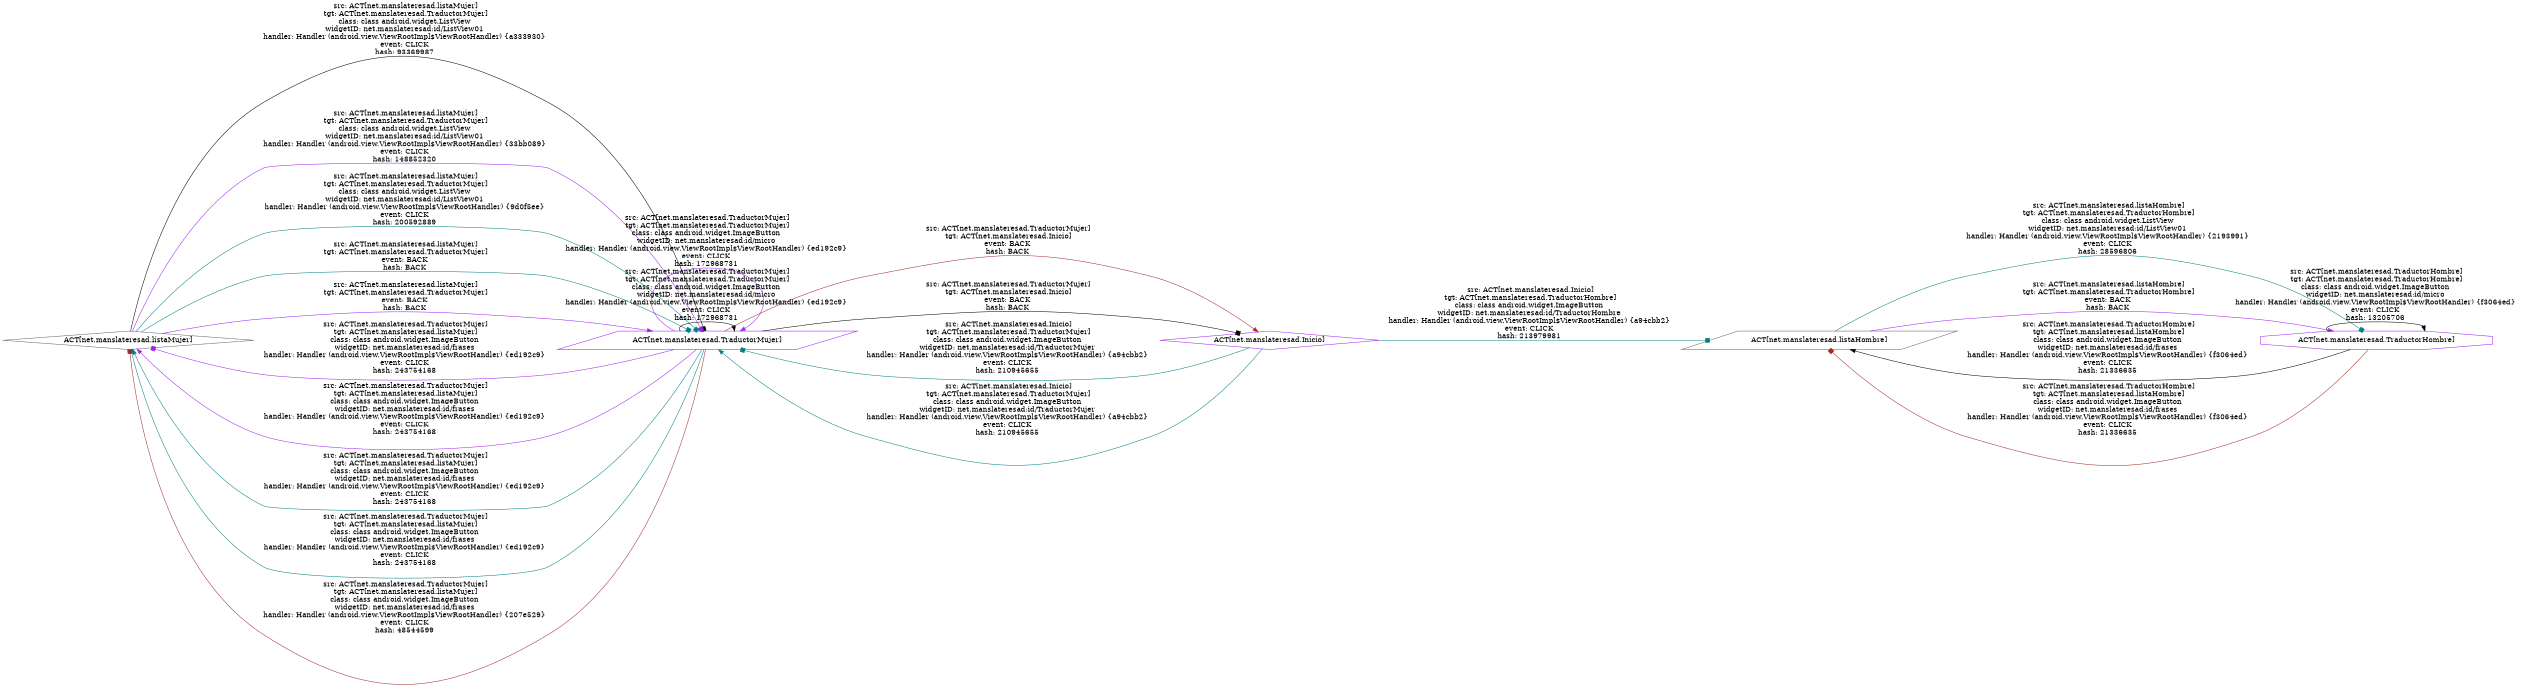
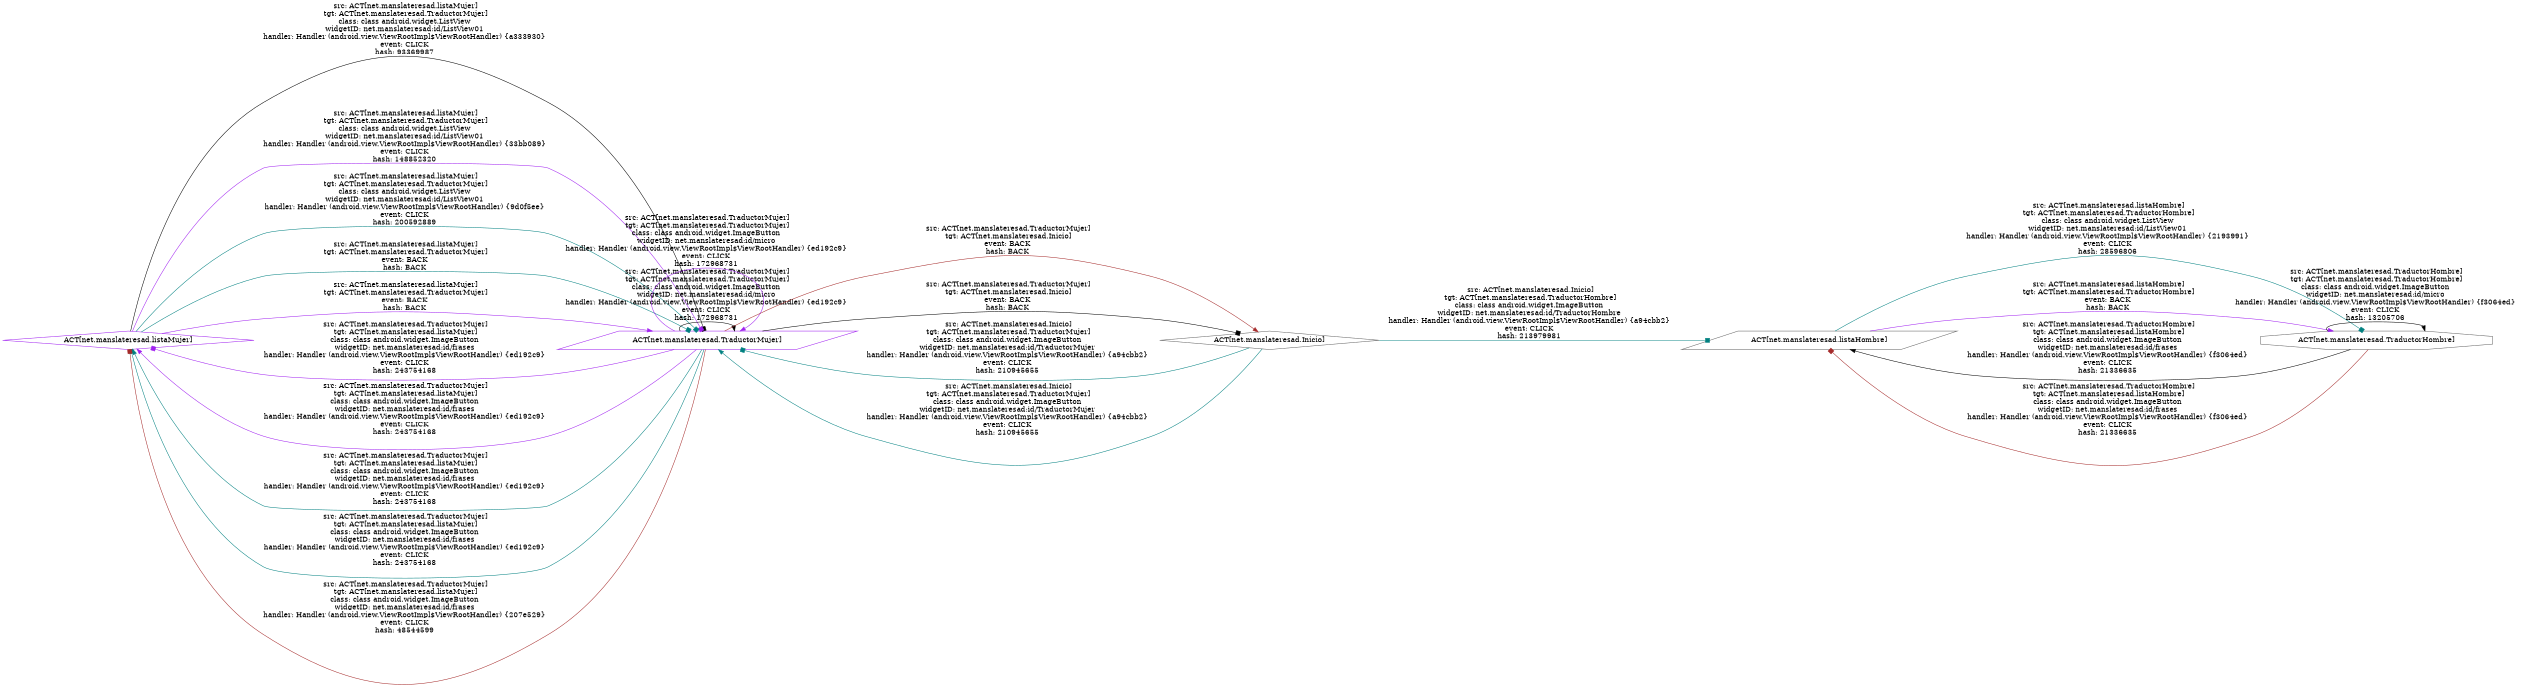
node "ACT[net.manslateresad.listaMujer]": color gray40 -> purple
node "ACT[net.manslateresad.Inicio]": color purple -> gray40
node "ACT[net.manslateresad.TraductorHombre]": color purple -> gray40
